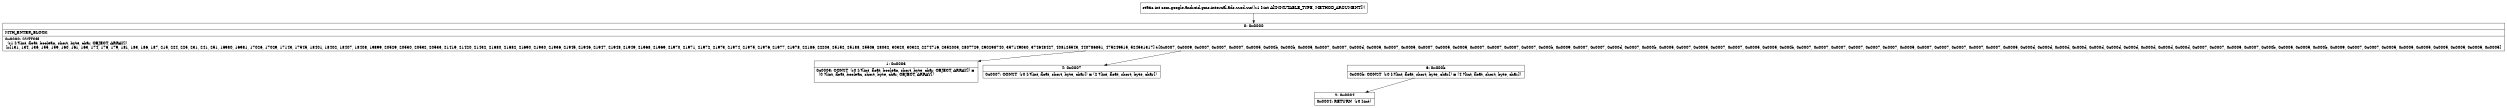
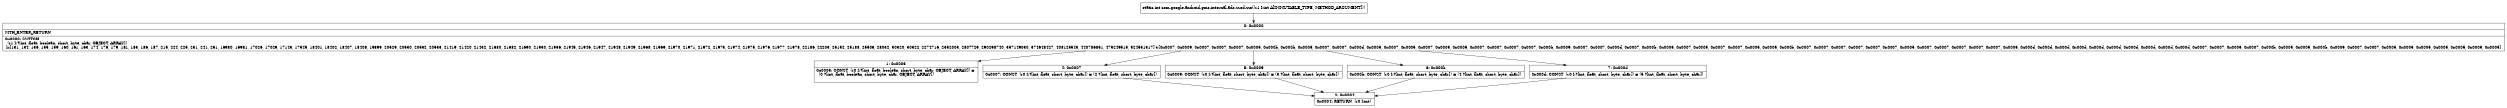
node "0: 0x0000": text "MTH_ENTER_BLOCK" -> "MTH_ENTER_RETURN"
edge "0: 0x0000" -> "6: 0x000b": added
node "5: 0x0009": added
node "7: 0x000d": added
edge "4: 0x0007" -> "2: 0x0004": added
